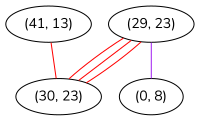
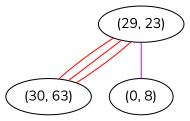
node "(41, 13)": removed
node "(30, 23)": label "(30, 23)" -> "(30, 63)"
